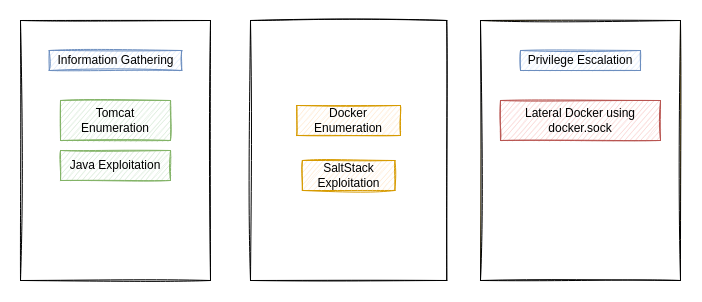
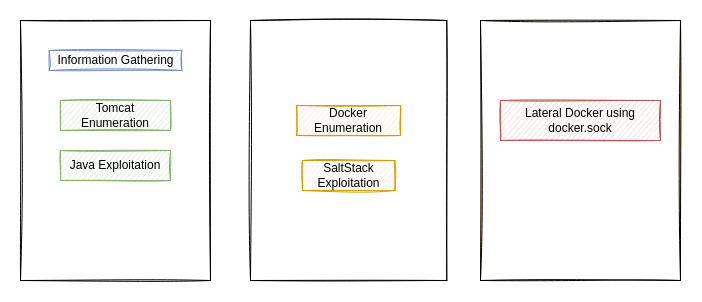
node "Privilege Escalation": removed
node "Tomcat Enumeration": size 110x40 -> 110x30
